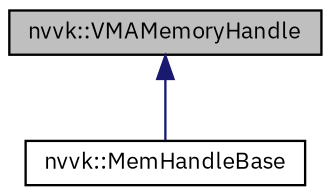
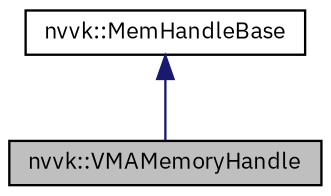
edge "nvvk::MemHandleBase" -> "nvvk::VMAMemoryHandle": reversed
